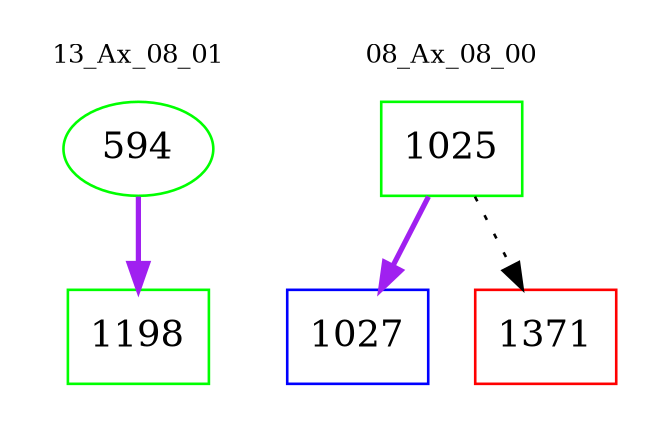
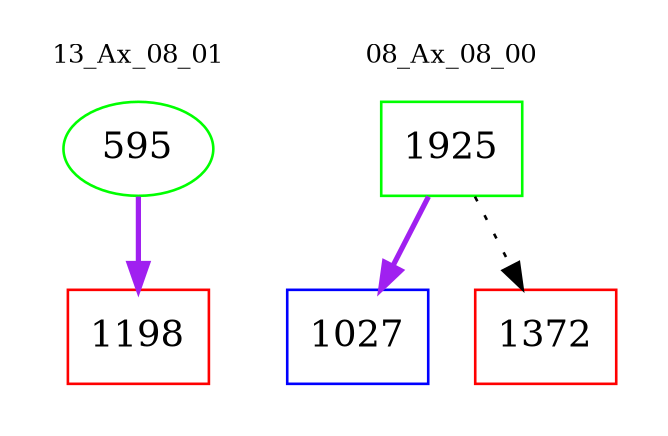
node "594": label "594" -> "595"
node "1025": label "1025" -> "1925"
node "1198": color green -> red
node "1371": label "1371" -> "1372"
